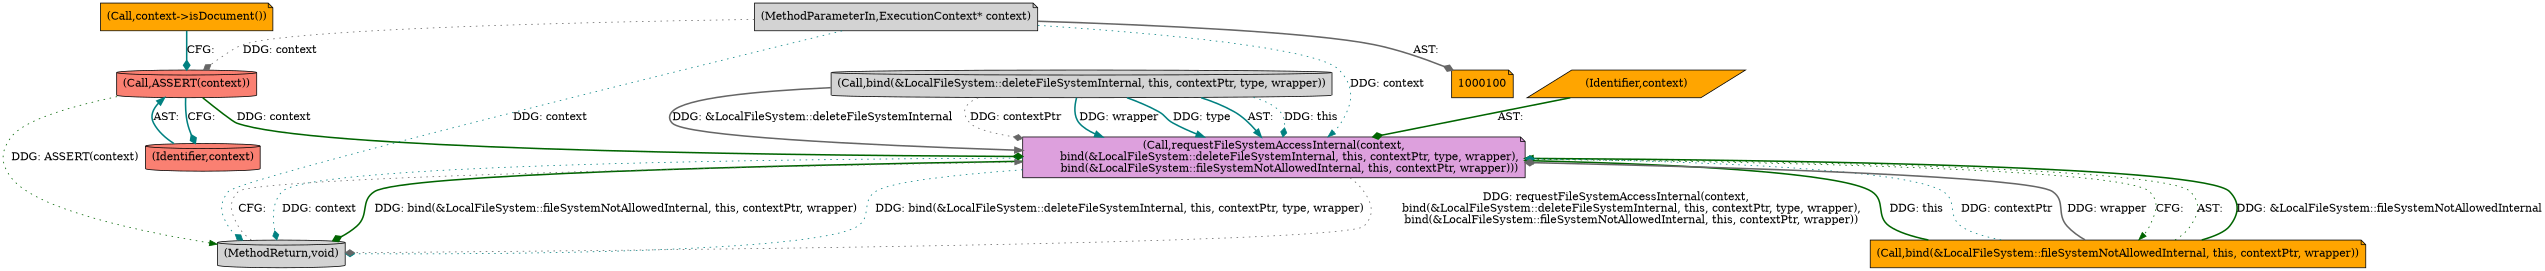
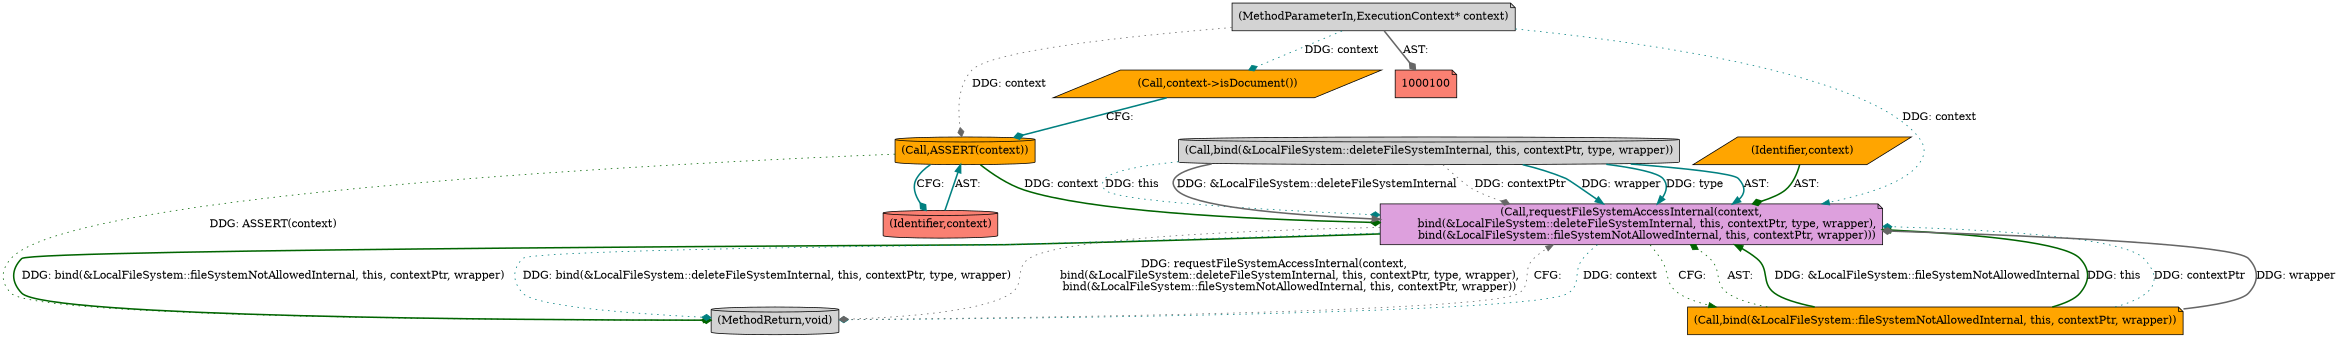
node "(Call,context->isDocument())": shape note -> parallelogram
node "(Call,ASSERT(context))": fillcolor salmon -> orange
node "1000100": fillcolor orange -> salmon
edge "(MethodParameterIn,ExecutionContext* context)" -> "(MethodReturn,void)": now "(MethodParameterIn,ExecutionContext* context)" -> "(Call,context->isDocument())"
